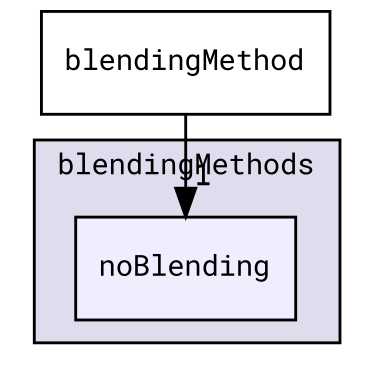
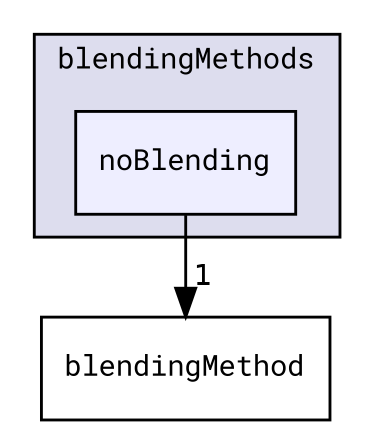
edge "blendingMethod" -> "noBlending": reversed
